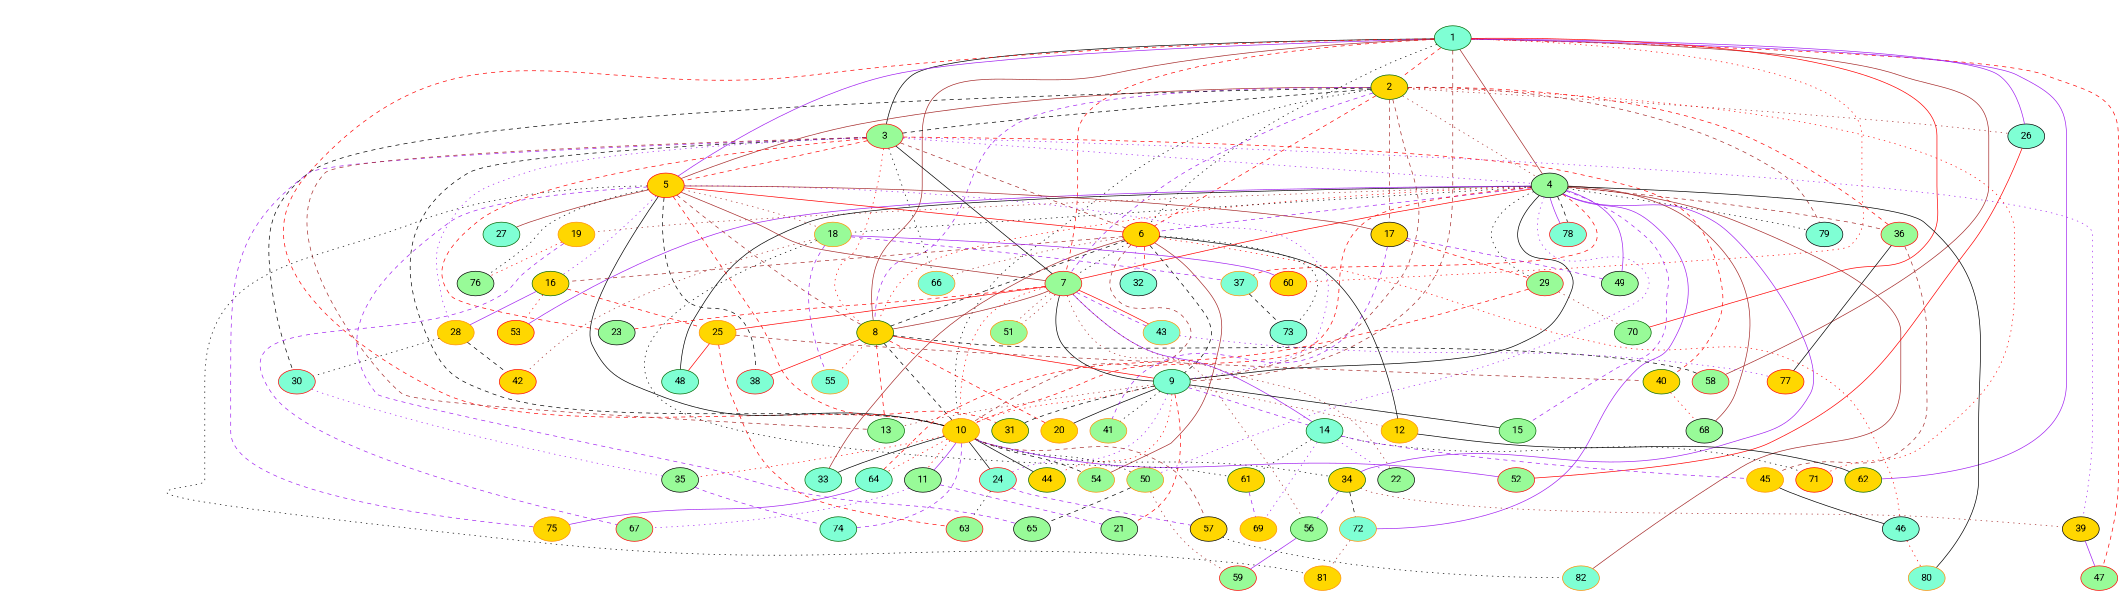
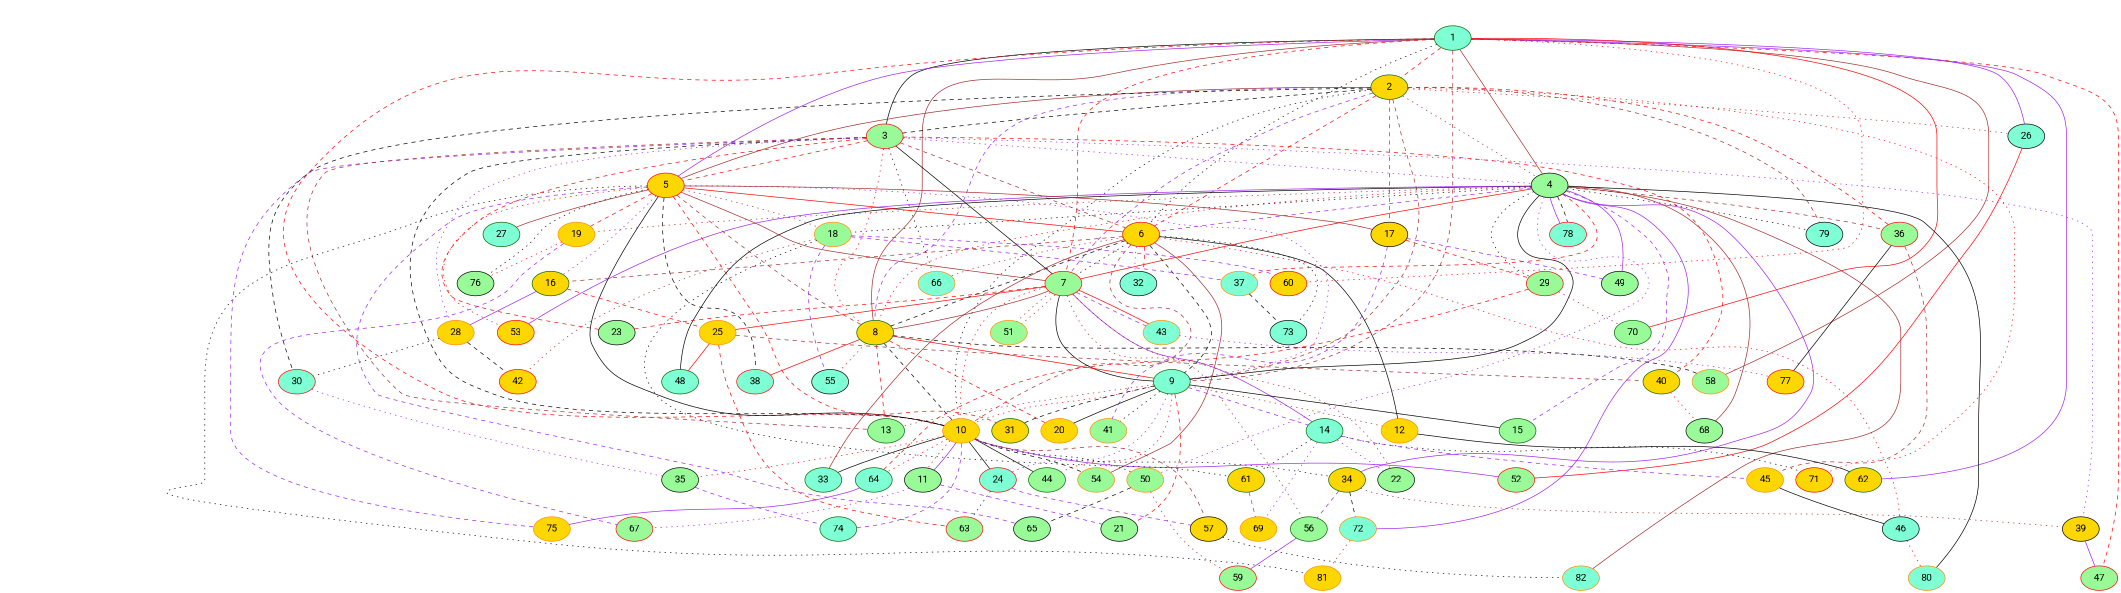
edge "5" -- "19": added
edge "18" -- "60": style solid -> dashed
edge "16" -- "53": now "5" -- "53"
edge "4" -- "10": removed
node "55": color darkorange -> black
node "58": color red -> darkorange
node "44": fillcolor gold -> palegreen
